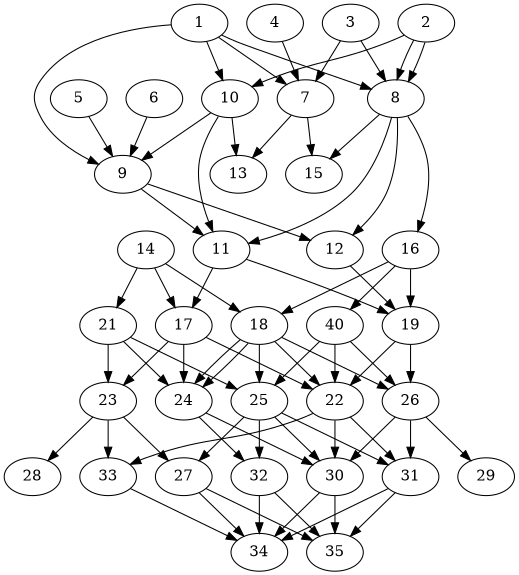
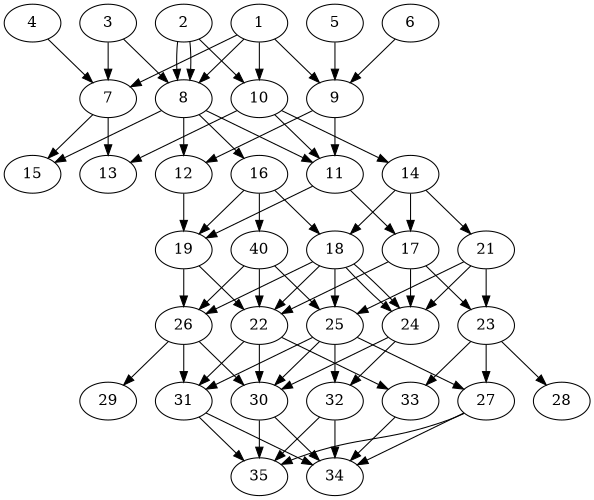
edge "10" -> "9": now "10" -> "14"
